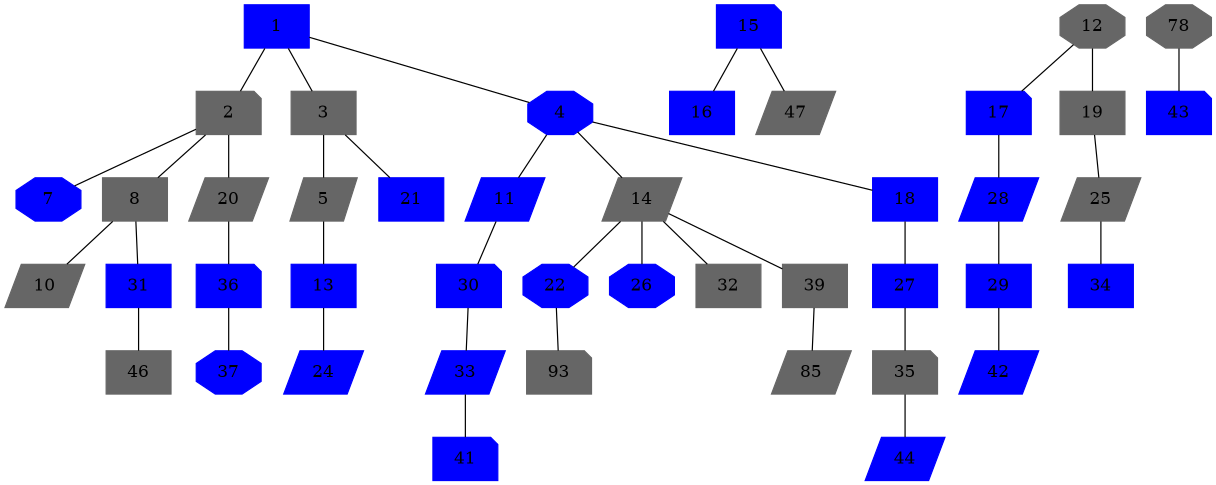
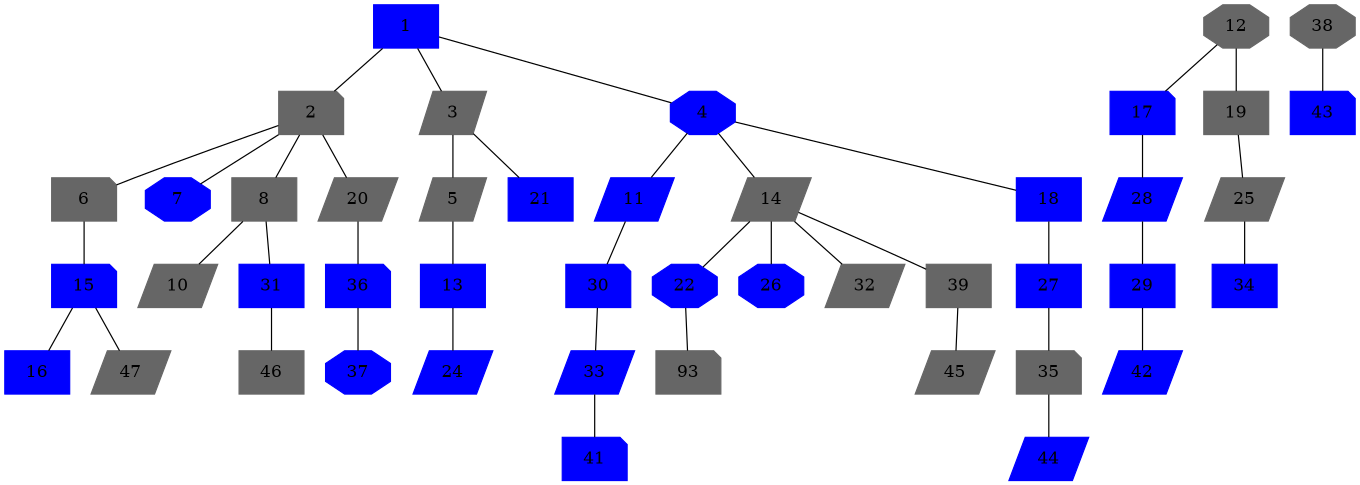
node "78": label "78" -> "38"
node "3": shape box -> parallelogram
node "6": added
node "32": shape box -> parallelogram
node "85": label "85" -> "45"
